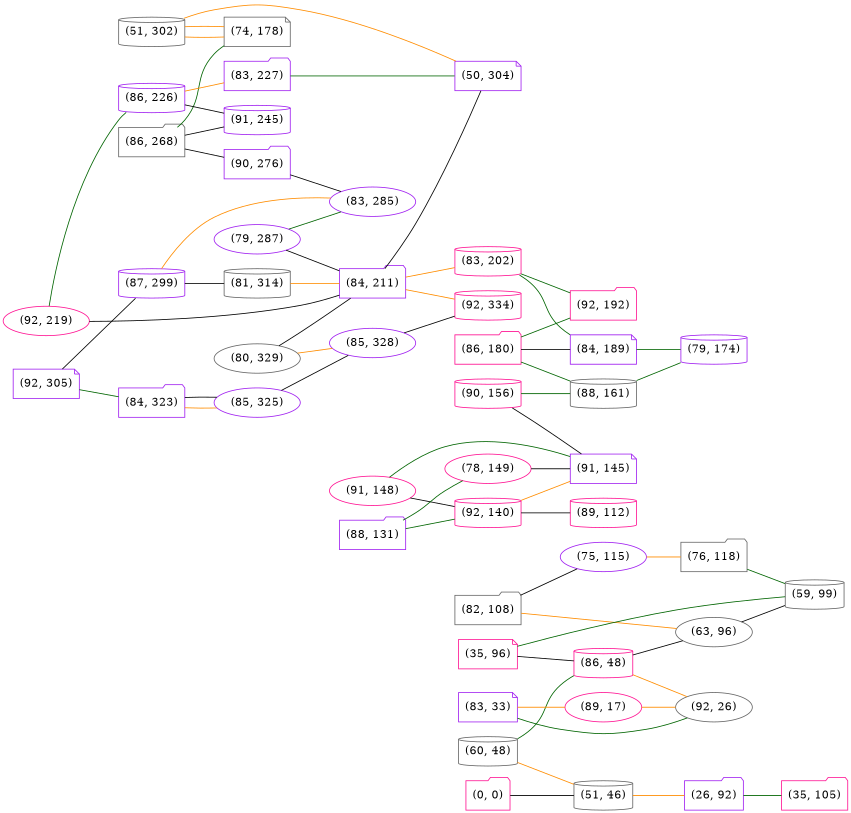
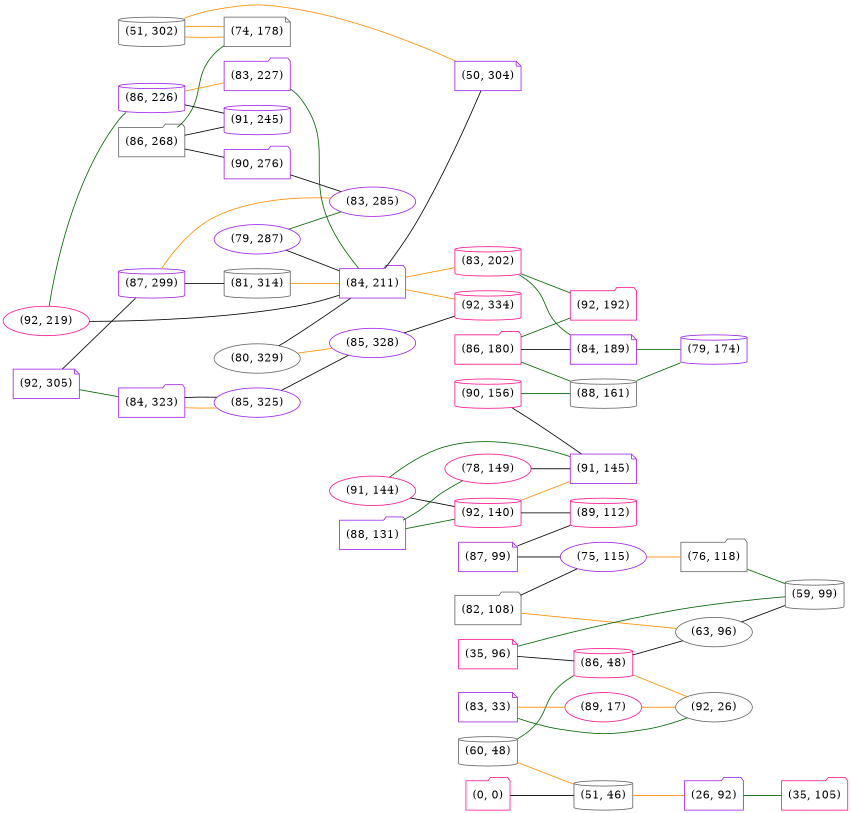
edge "(83, 227)" -- "(50, 304)": now "(83, 227)" -- "(84, 211)"
node "(91, 148)": label "(91, 148)" -> "(91, 144)"
node "(87, 99)": added
